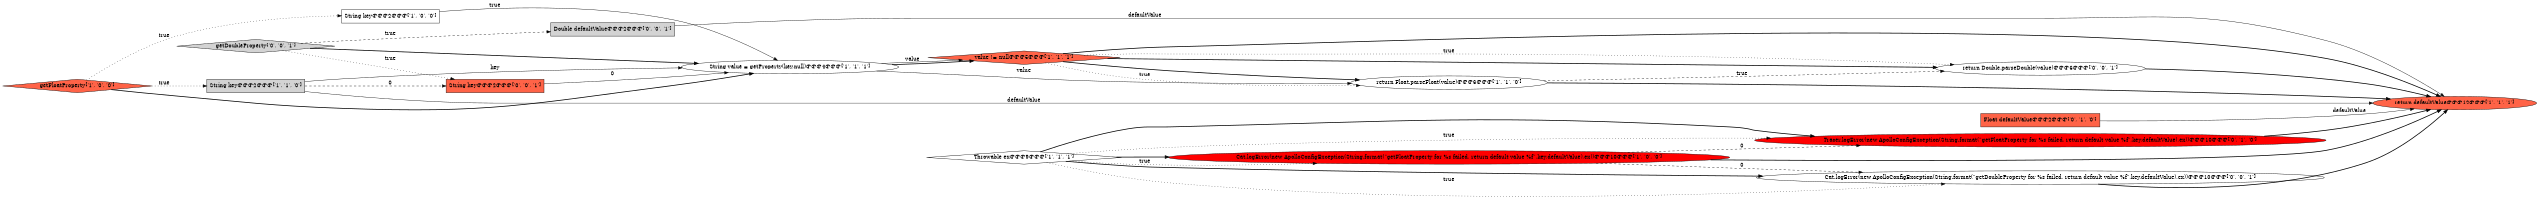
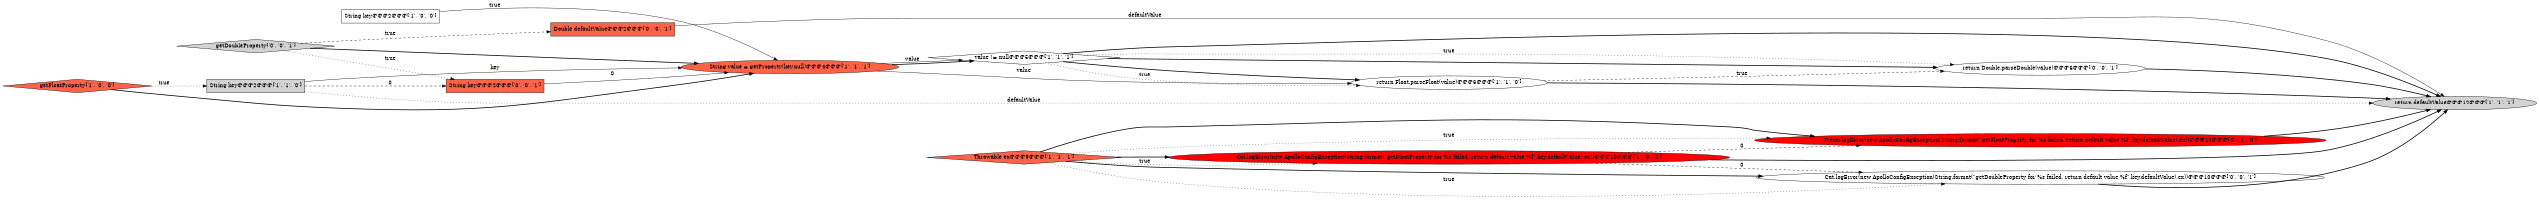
edge "getFloatProperty['1', '0', '0']" -> "String key@@@2@@@['1', '0', '0']": removed, label "true"
node "Double defaultValue@@@2@@@['0', '0', '1']": fillcolor lightgray -> tomato
node "value != null@@@5@@@['1', '1', '1']": fillcolor tomato -> white
node "String value = getProperty(key,null)@@@4@@@['1', '1', '1']": fillcolor white -> tomato
edge "String key@@@2@@@['1', '1', '0']" -> "return defaultValue@@@12@@@['1', '1', '1']": style solid -> dotted
node "return defaultValue@@@12@@@['1', '1', '1']": fillcolor tomato -> lightgray
node "Float defaultValue@@@2@@@['0', '1', '0']": removed
node "Throwable ex@@@9@@@['1', '1', '1']": fillcolor white -> tomato
